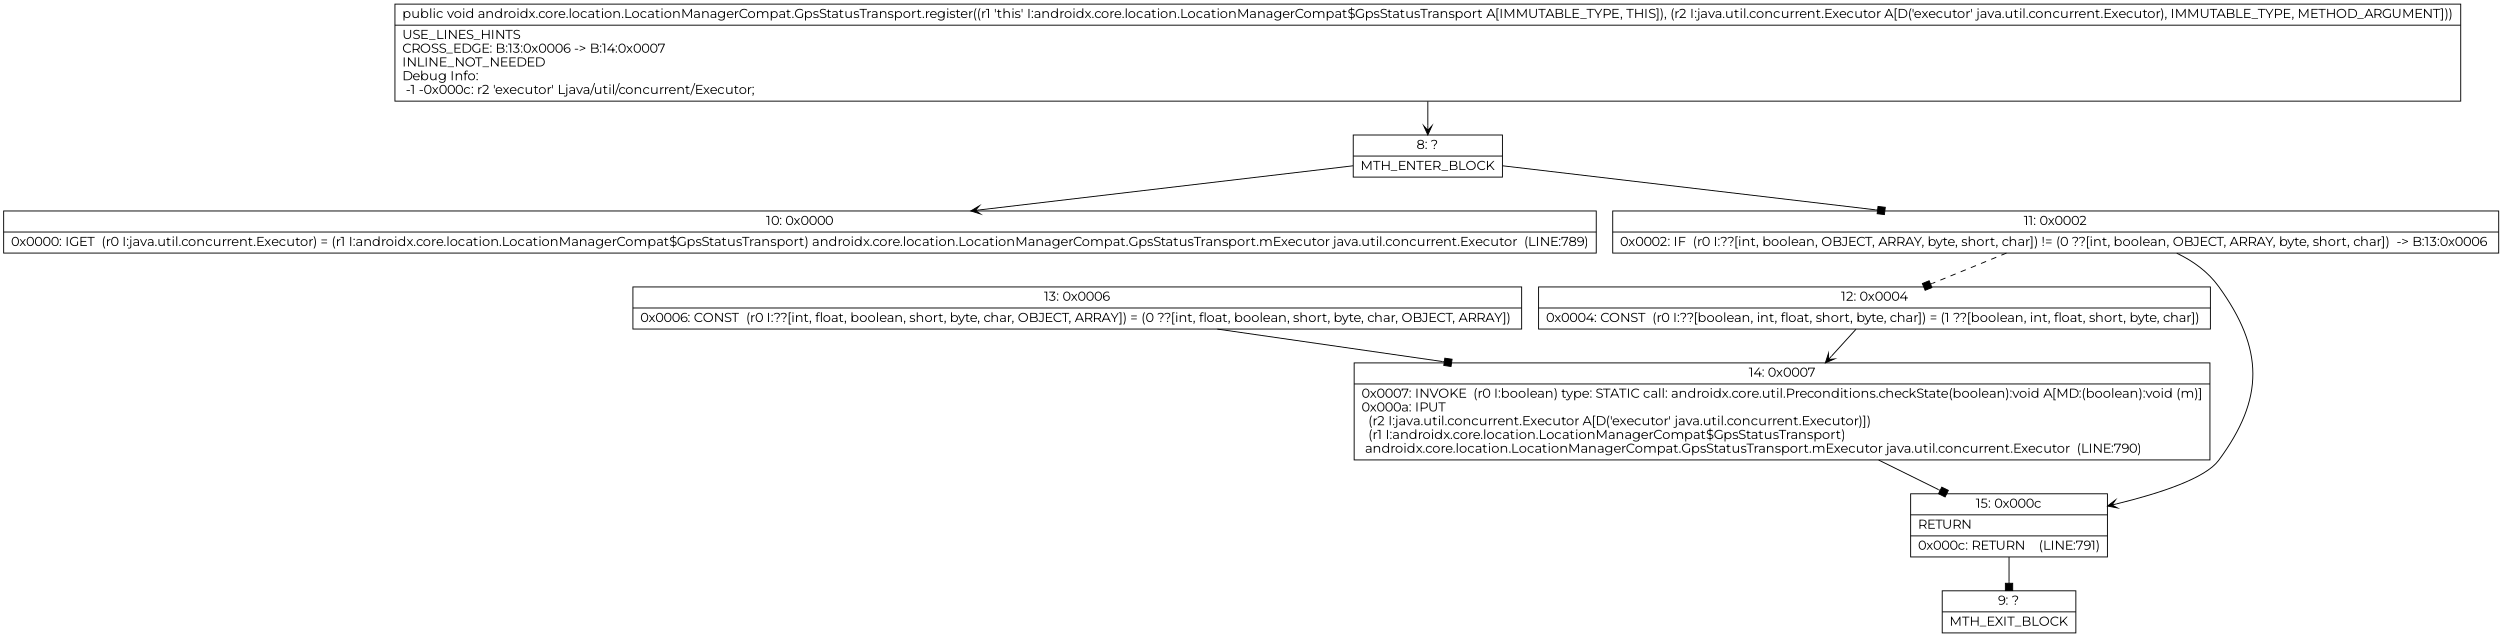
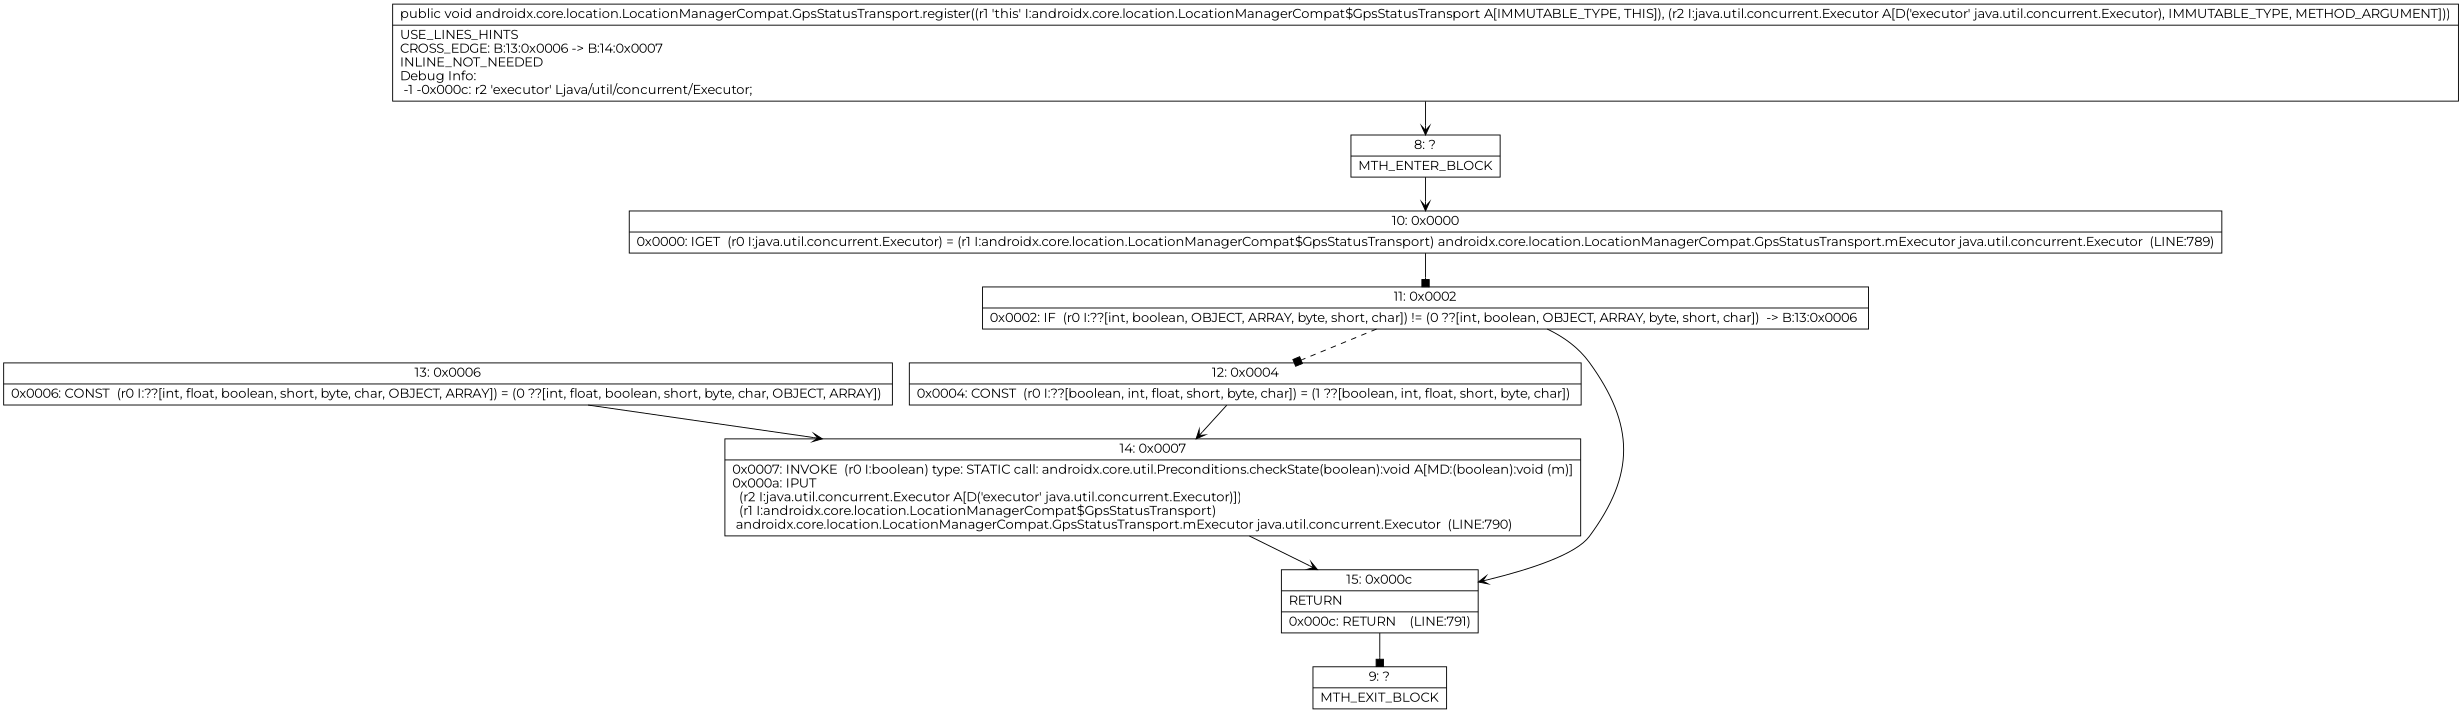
edge "8: ?" -> "11: 0x0002": now "10: 0x0000" -> "11: 0x0002"
edge "13: 0x0006" -> "14: 0x0007": arrowhead box -> vee
edge "14: 0x0007" -> "15: 0x000c": arrowhead box -> vee
